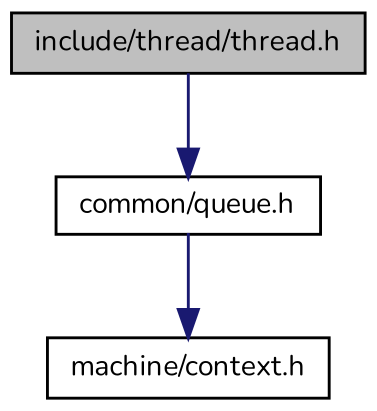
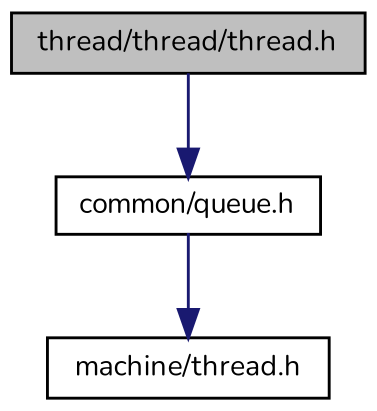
node "include/thread/thread.h": label "include/thread/thread.h" -> "thread/thread/thread.h"
node "machine/context.h": label "machine/context.h" -> "machine/thread.h"
